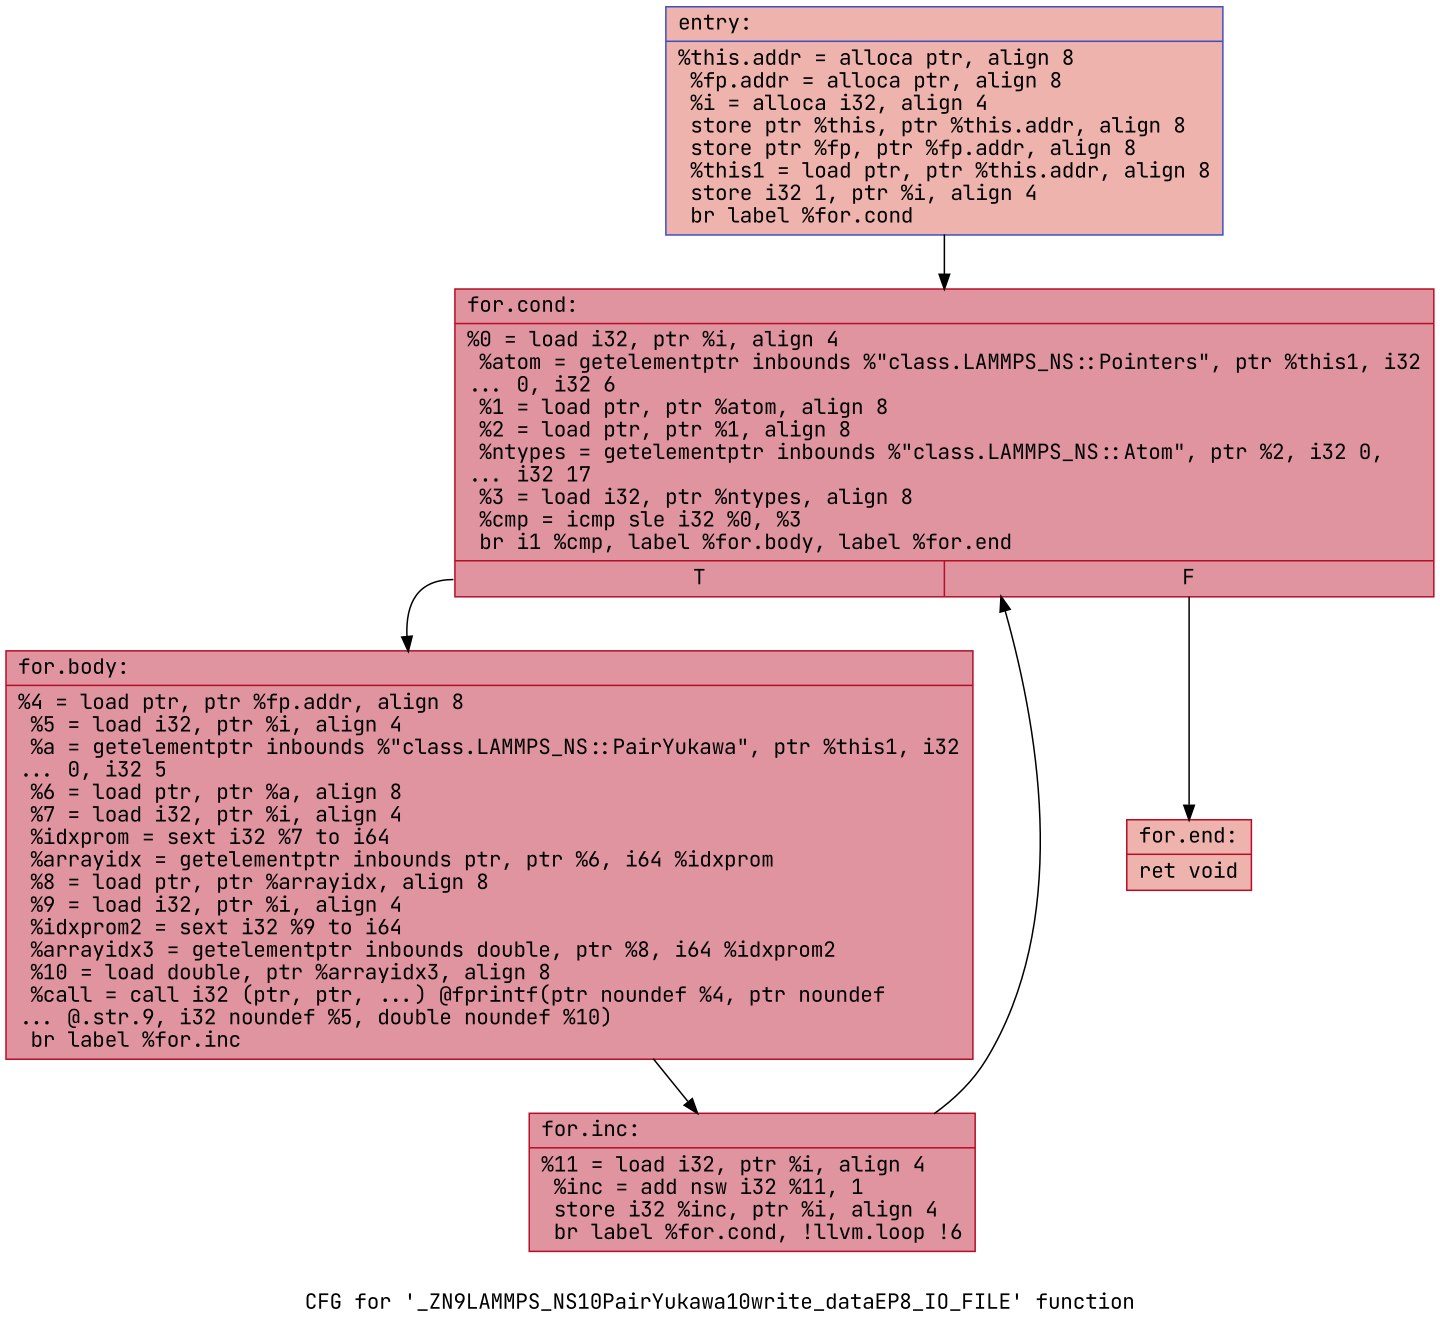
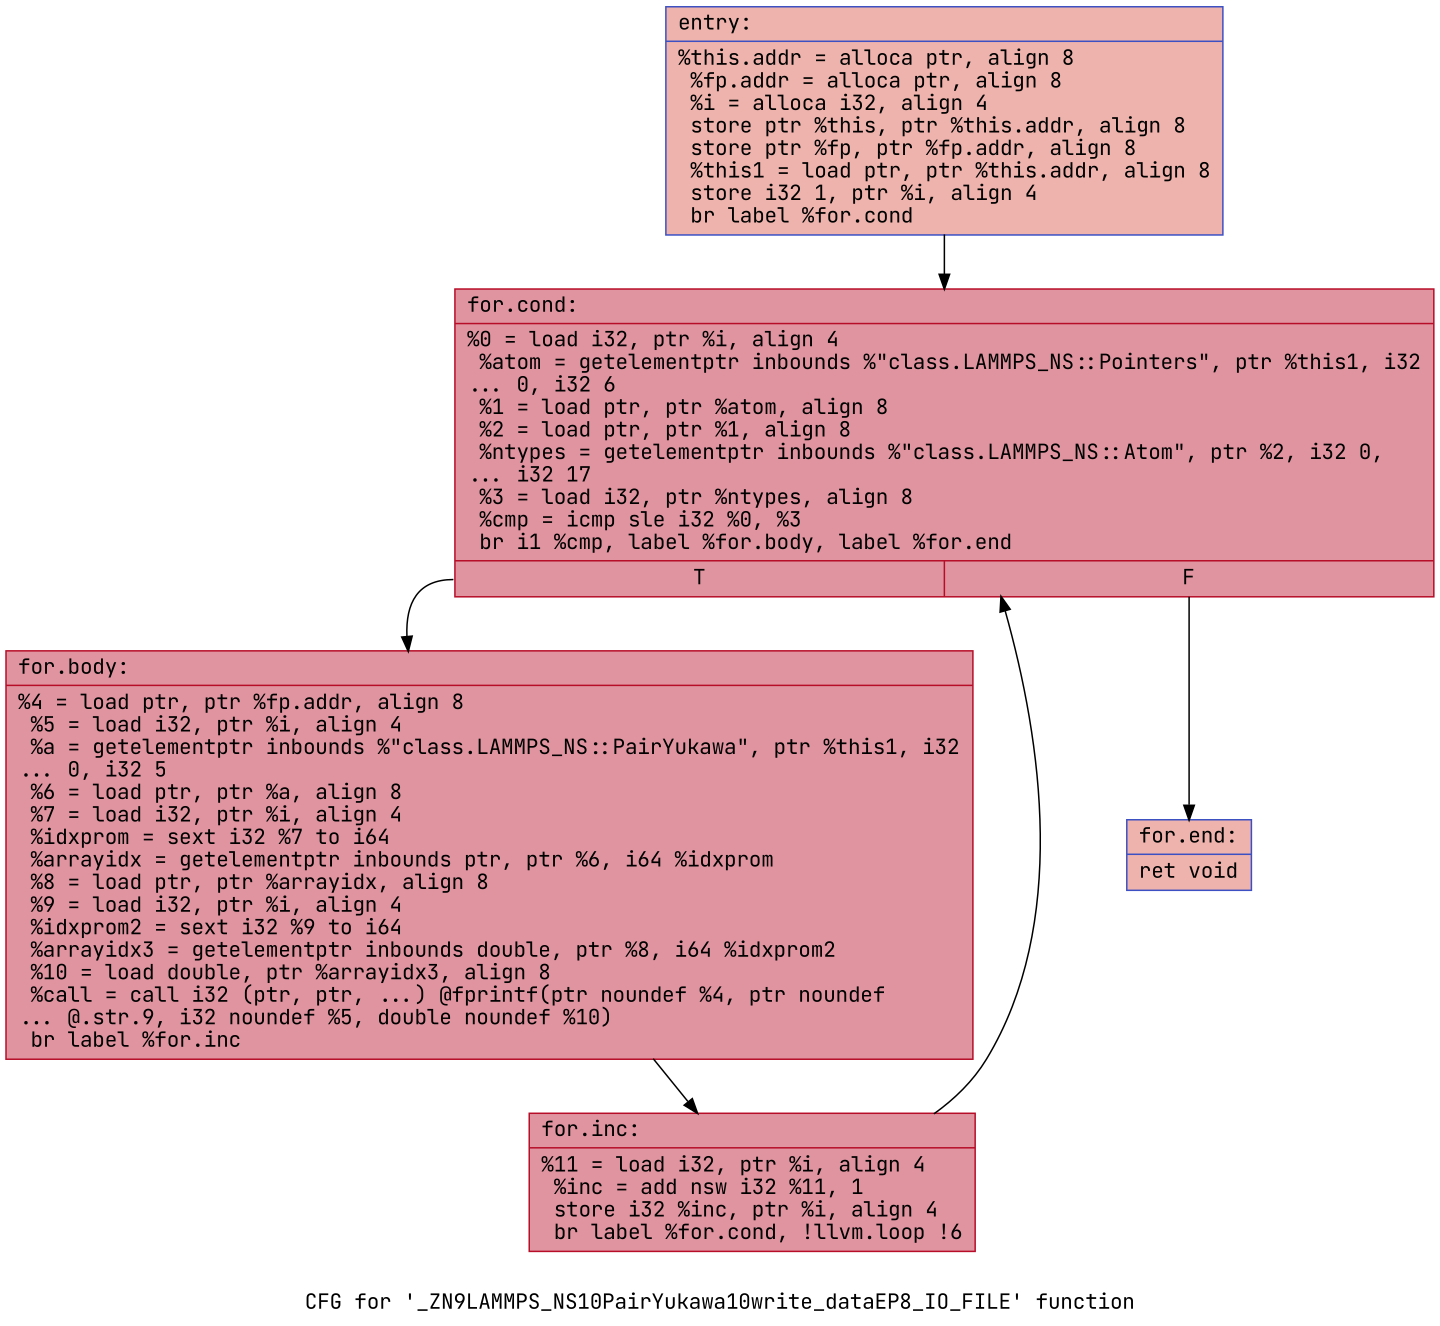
node "for.end:": color #b70d28ff -> #3d50c3ff
